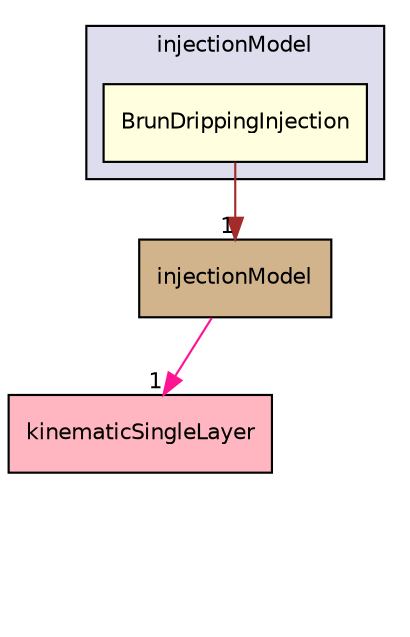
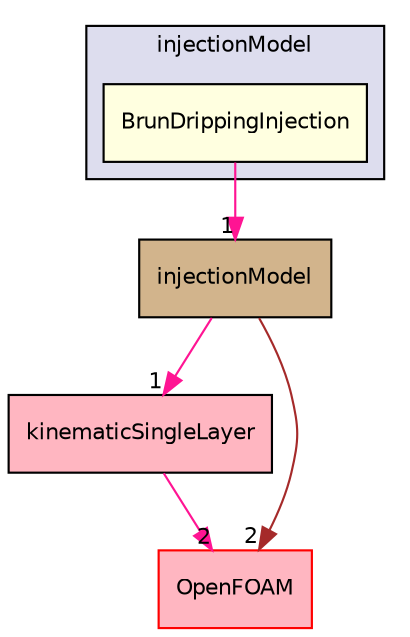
edge "BrunDrippingInjection" -> "injectionModel": color brown -> deeppink
node "OpenFOAM": added
